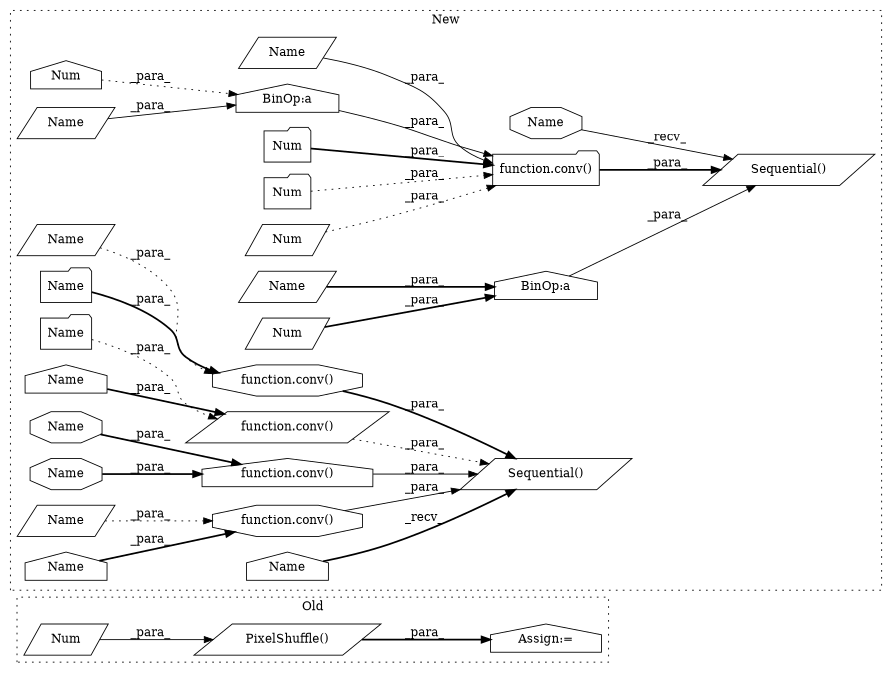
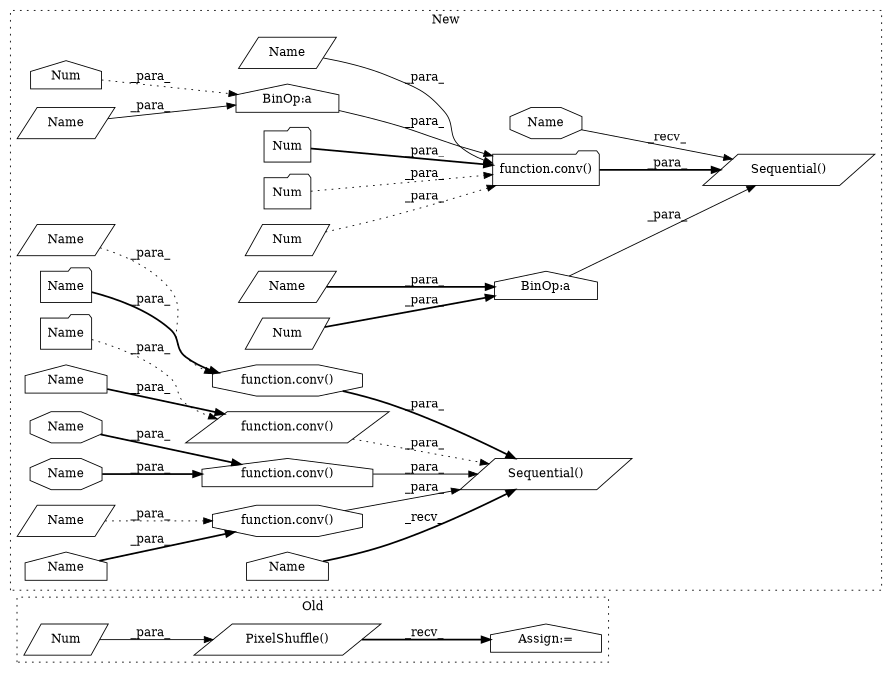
edge "PixelShuffle()" -> "Assign:=": label "_para_" -> "_recv_"
